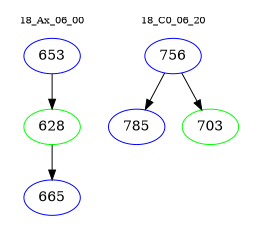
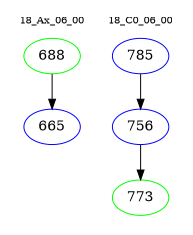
cluster "18_C0_06_20": label "18_C0_06_20" -> "18_C0_06_00"
node "653": removed
edge "756" -> "785": reversed
node "628": label "628" -> "688"
node "703": label "703" -> "773"
